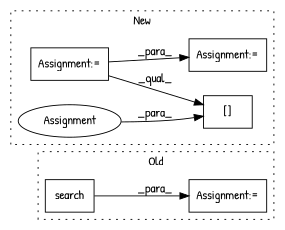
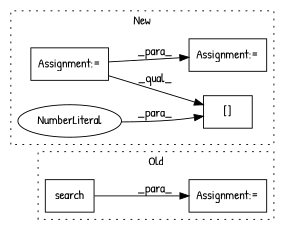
node "Assignment": label "Assignment" -> "NumberLiteral"
